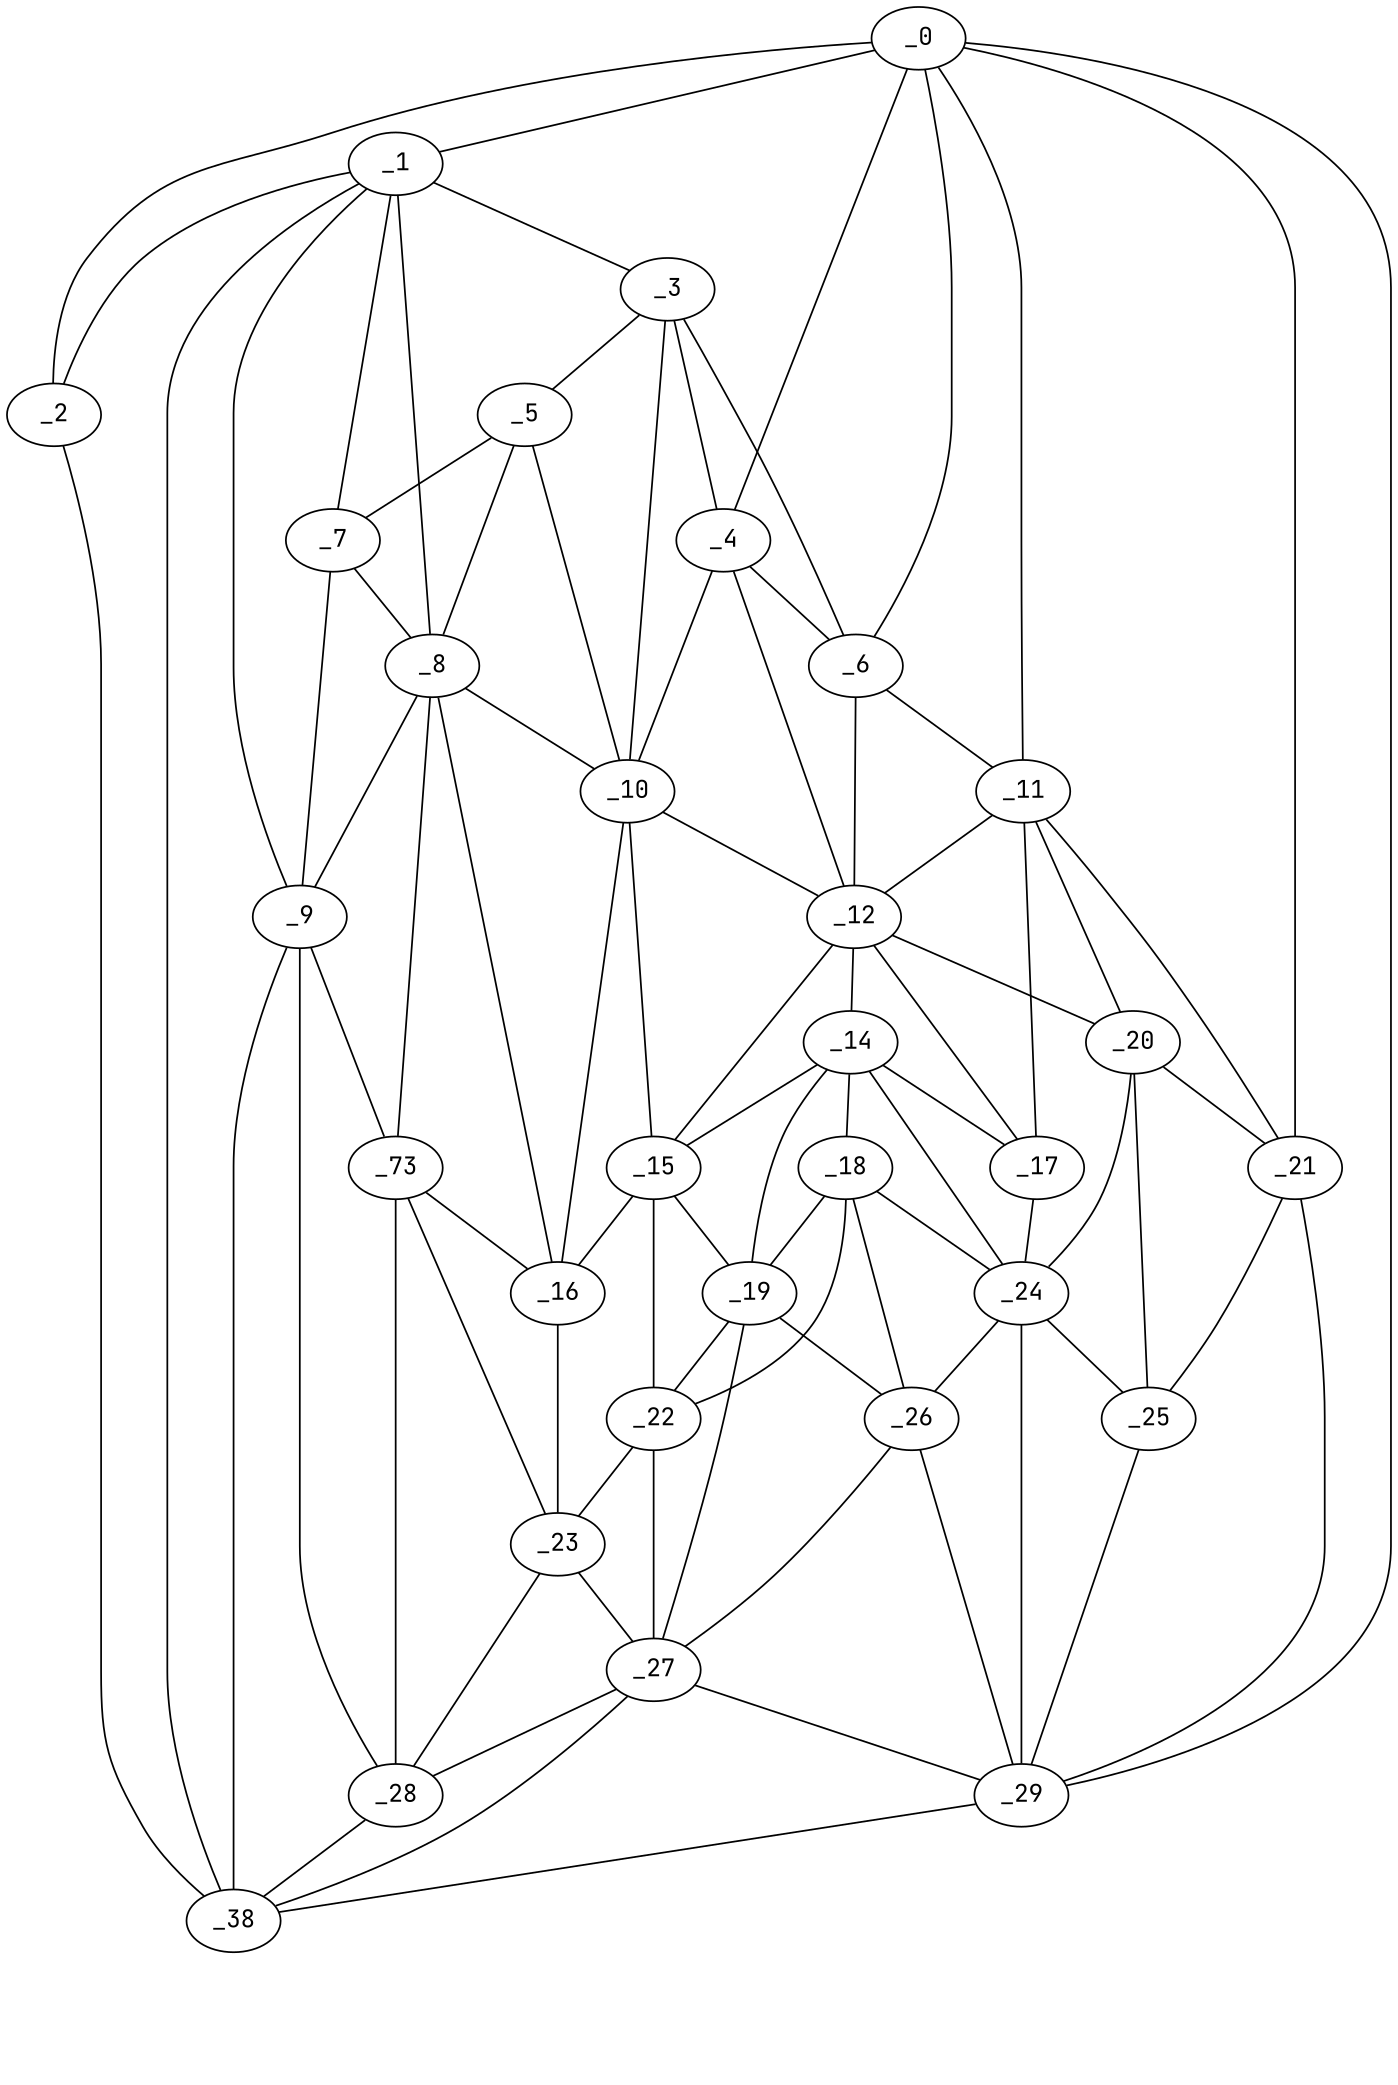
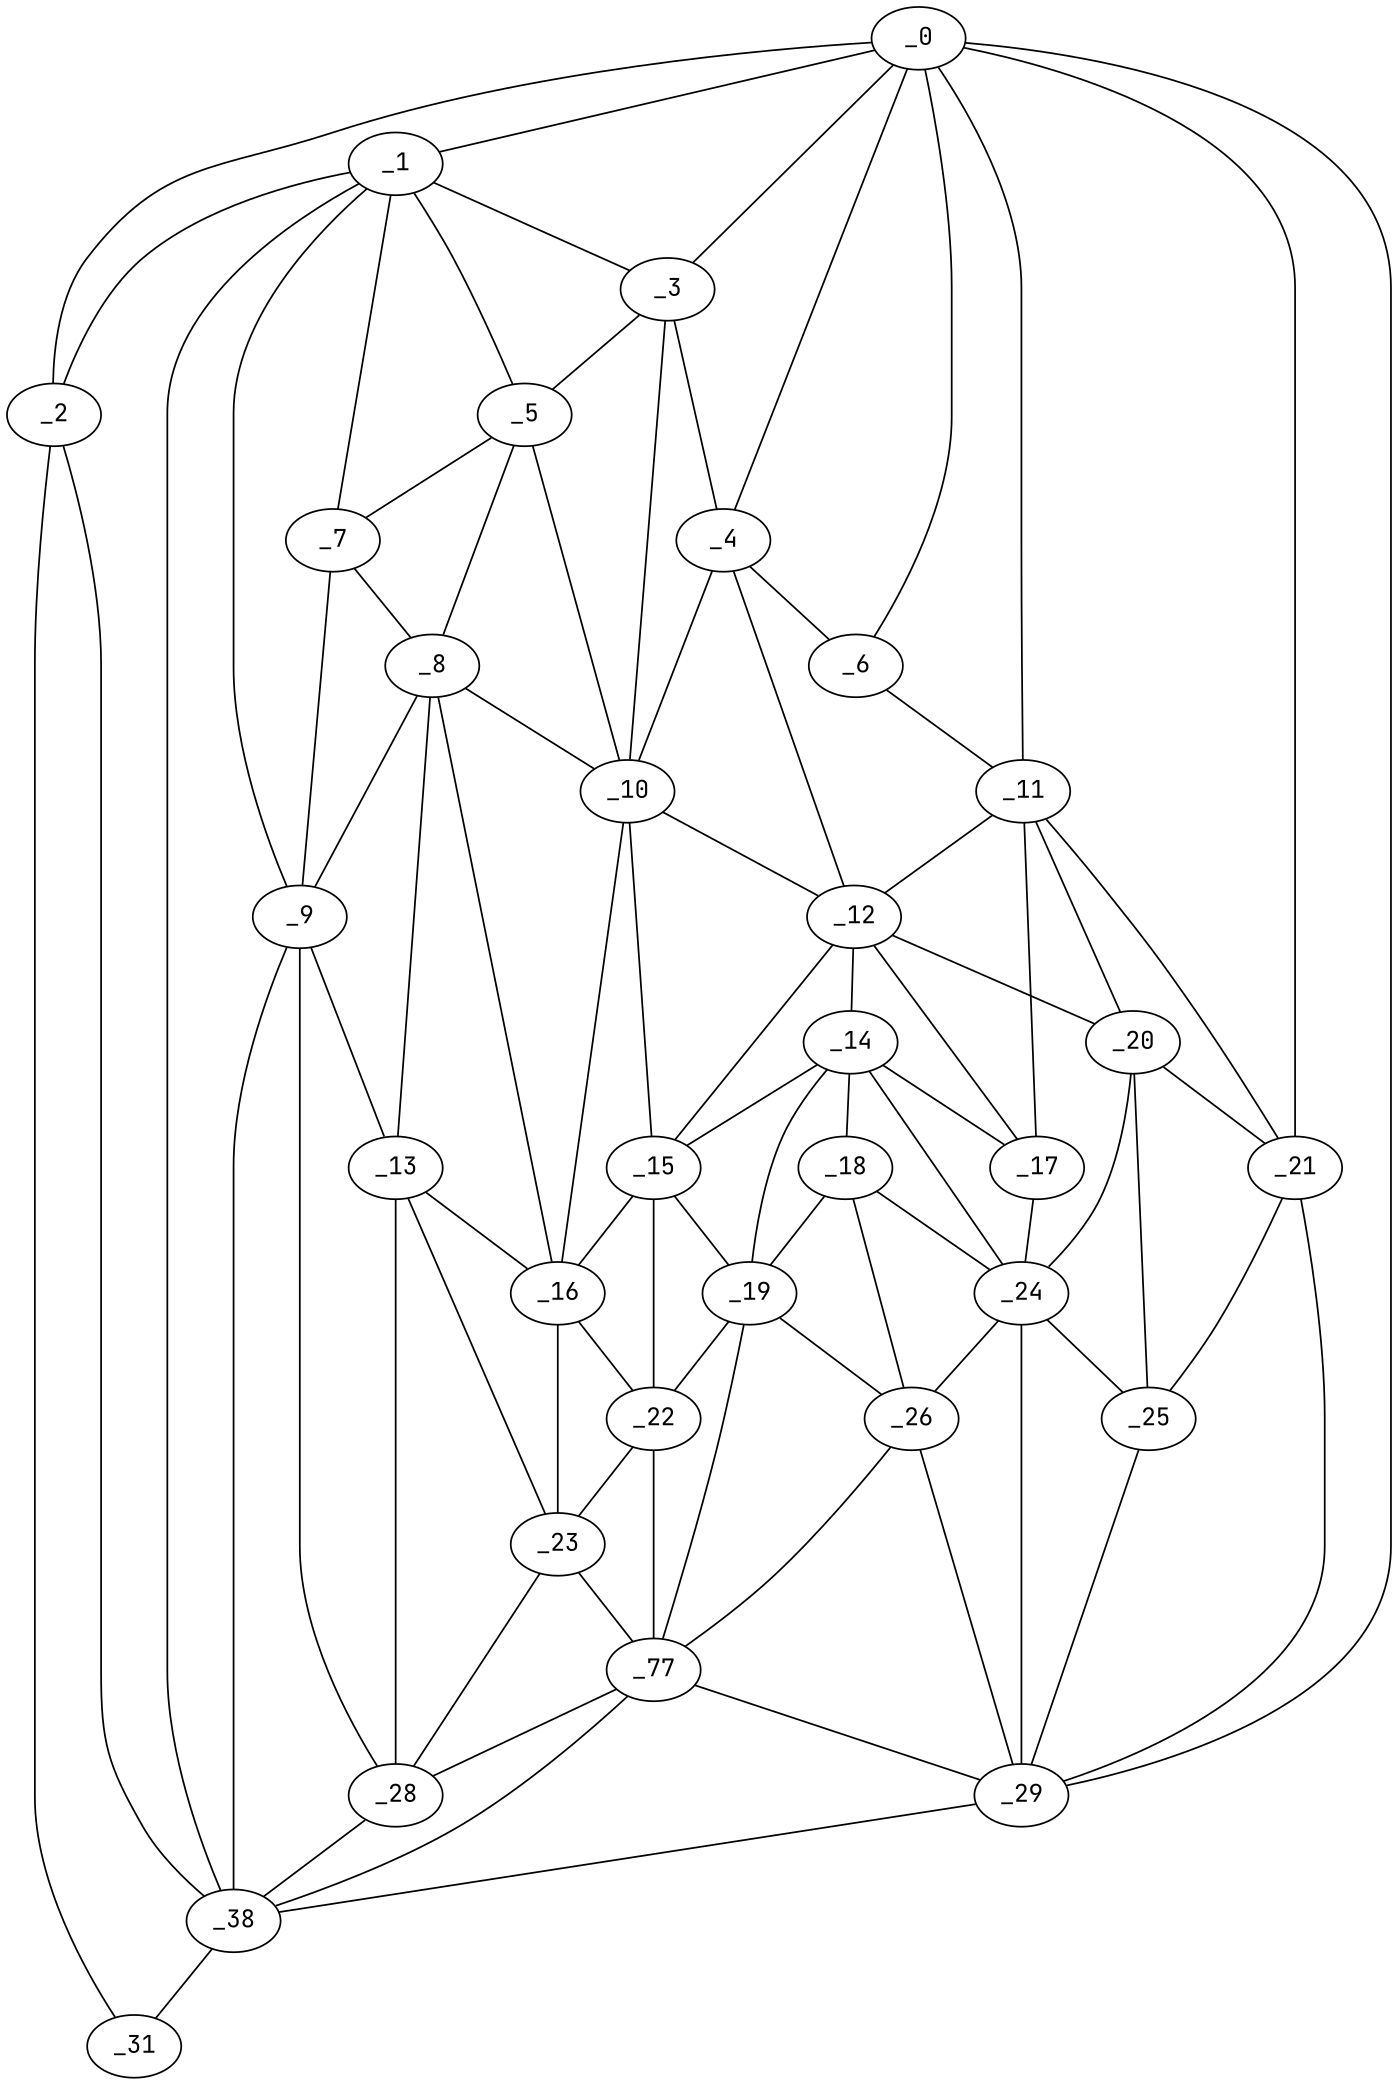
edge "_1" -- "_8": now "_1" -- "_5"
edge "_3" -- "_6": now "_3" -- "_0"
edge "_6" -- "_12": removed
node "_73": label "_73" -> "_13"
edge "_18" -- "_22": now "_16" -- "_22"
node "_27": label "_27" -> "_77"
node "_31": added
